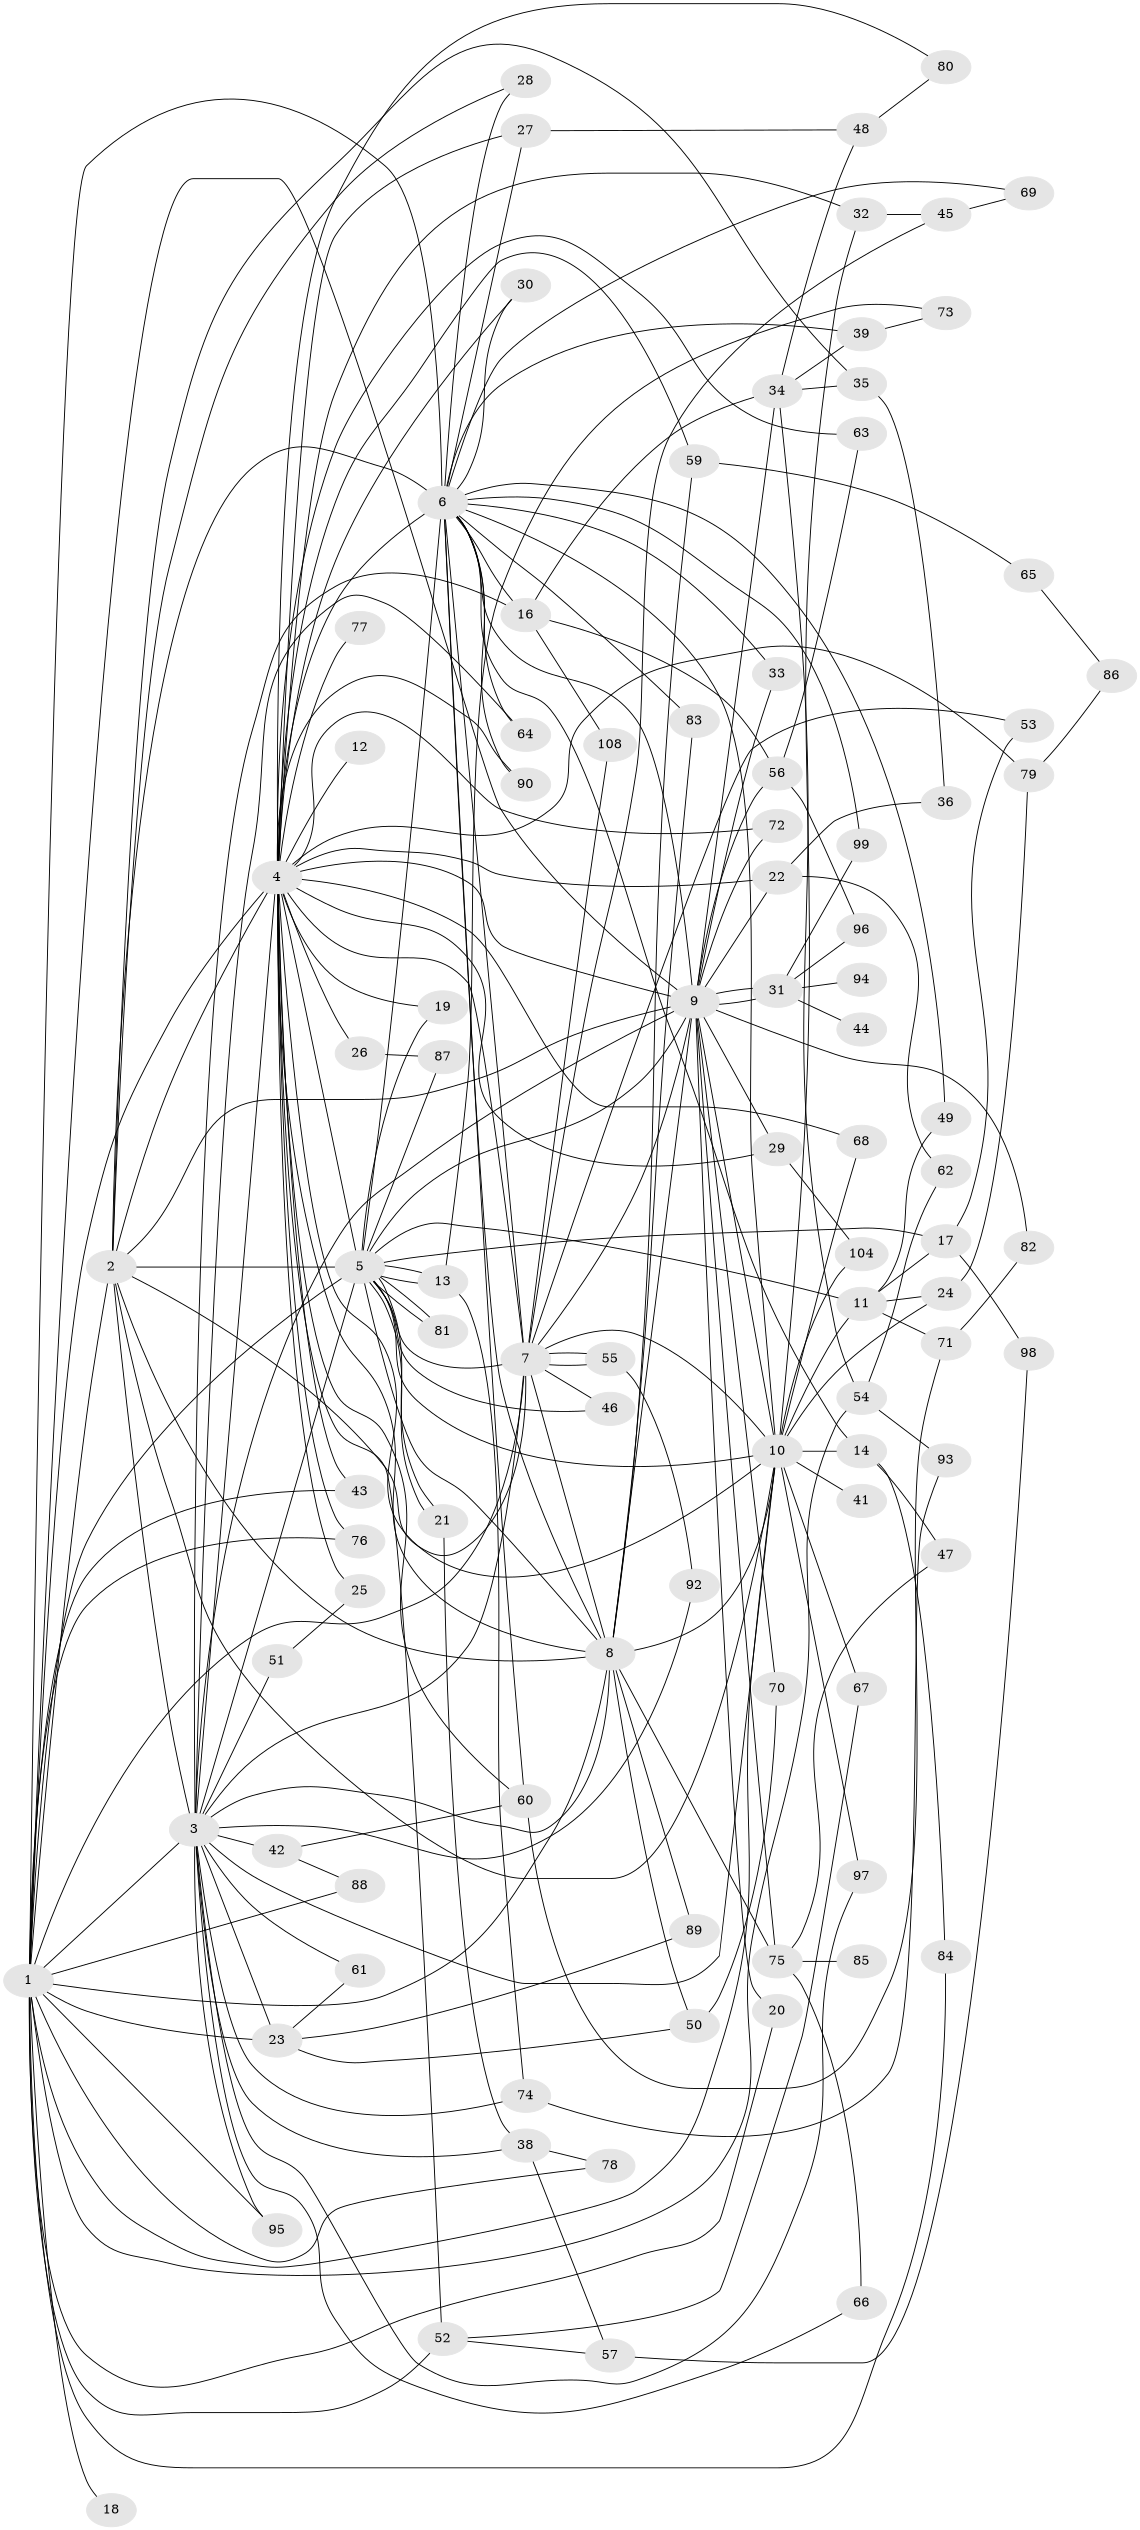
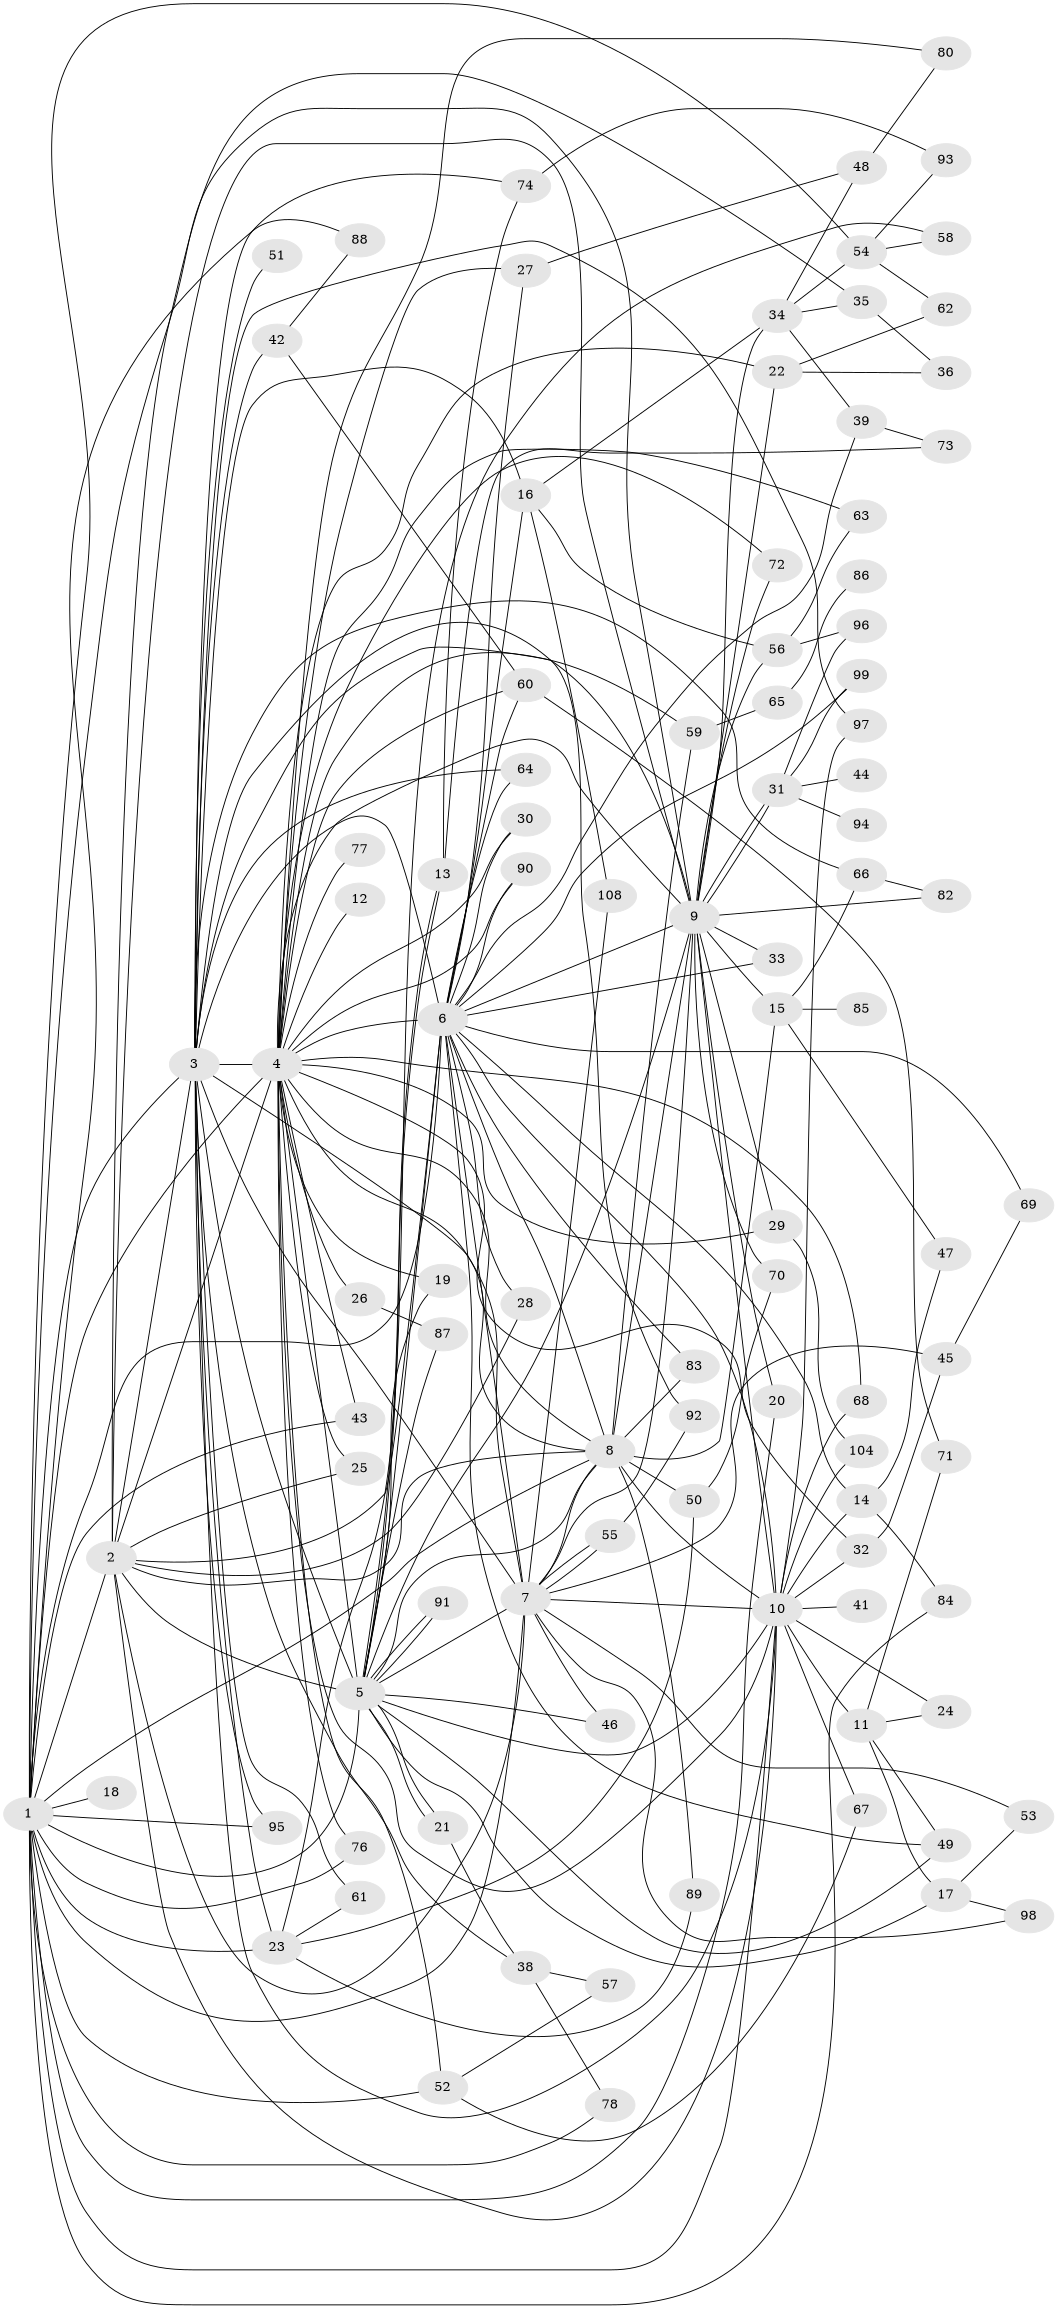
node "58": added
node "79": removed
edge "6" -- "3": added
edge "5" -- "11": now "5" -- "49"
edge "82" -- "71": now "82" -- "66"
node "81": label "81" -> "91"
edge "25" -- "51": now "25" -- "2"
node "75": label "75" -> "15"
edge "98" -- "57": now "98" -- "7"
